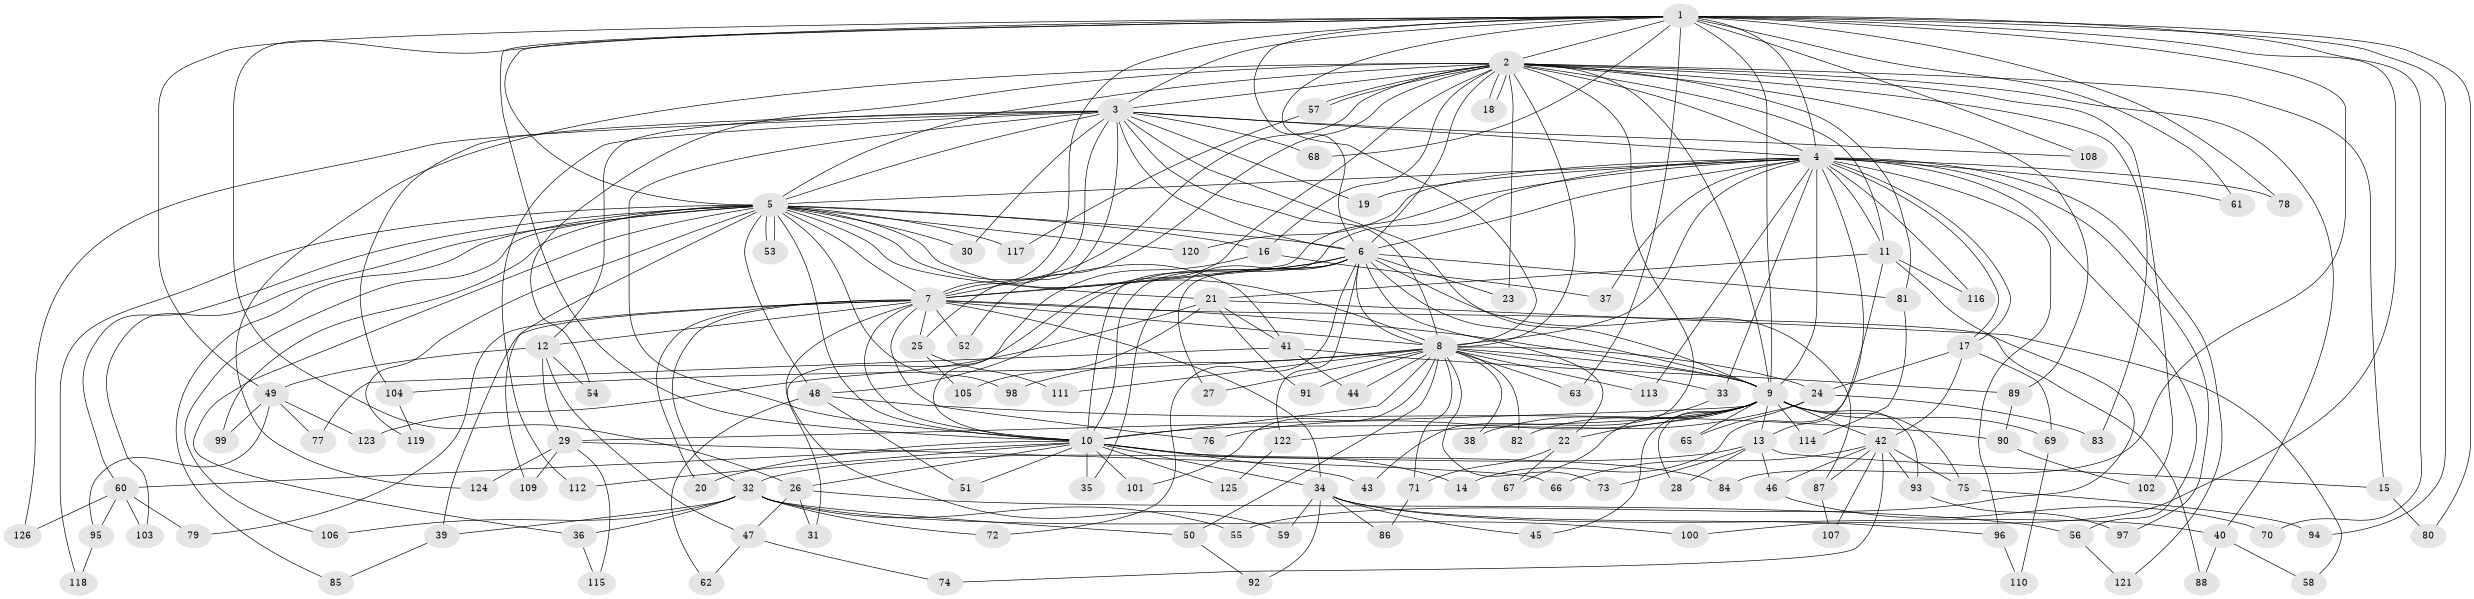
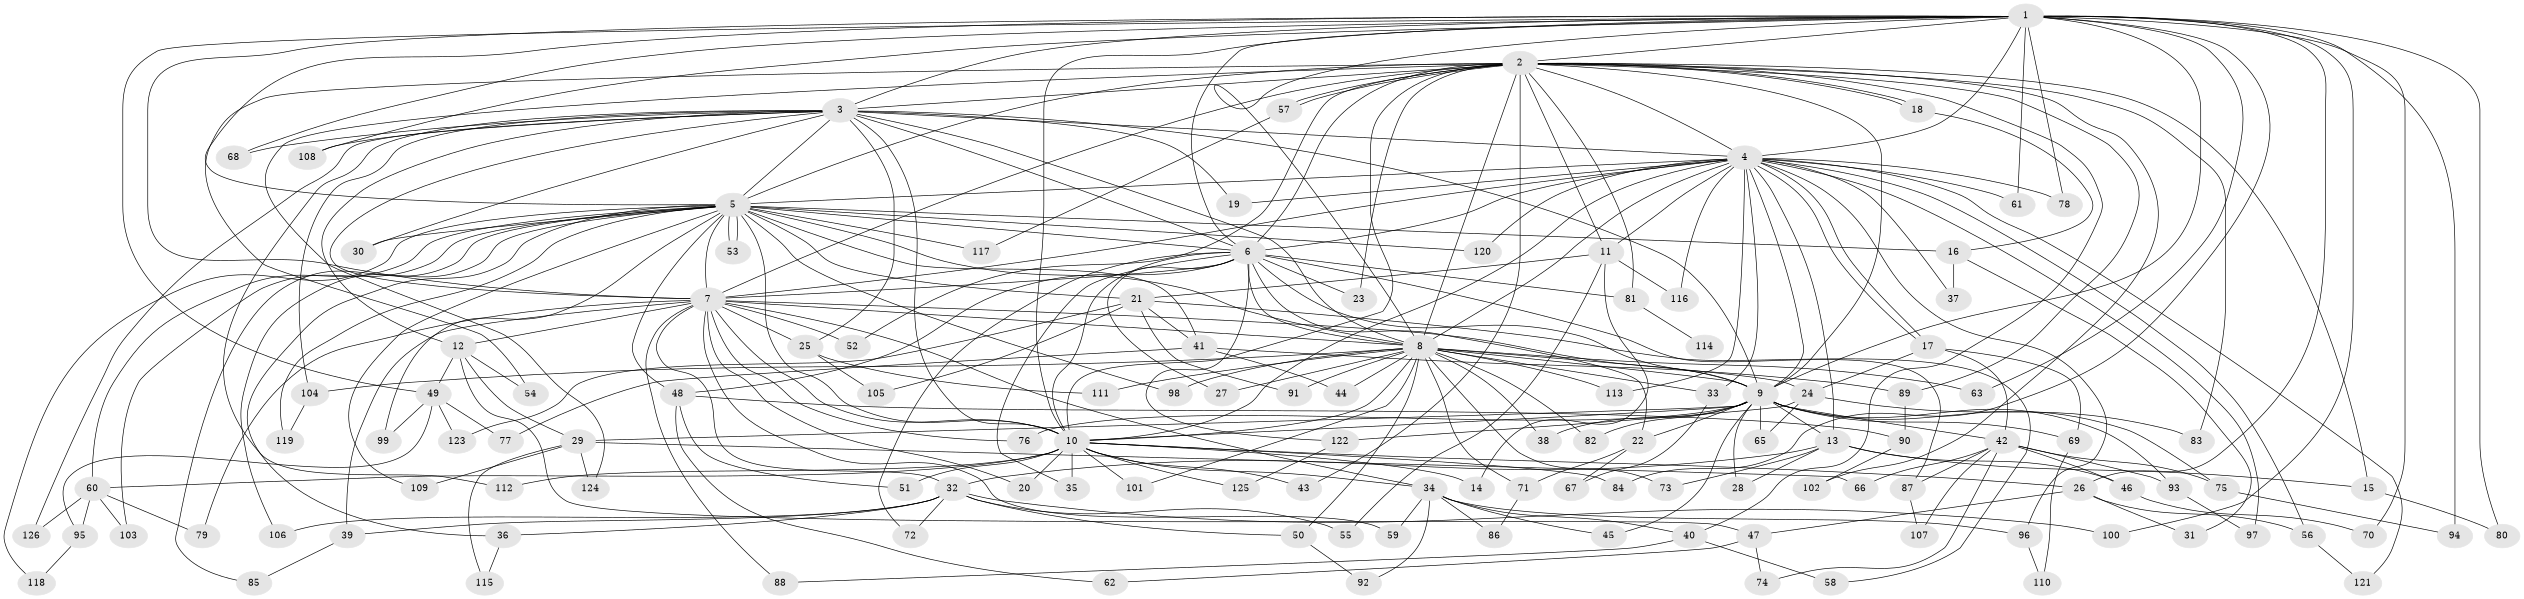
edge "2" -- "16": now "18" -- "16"
edge "9" -- "114": removed
